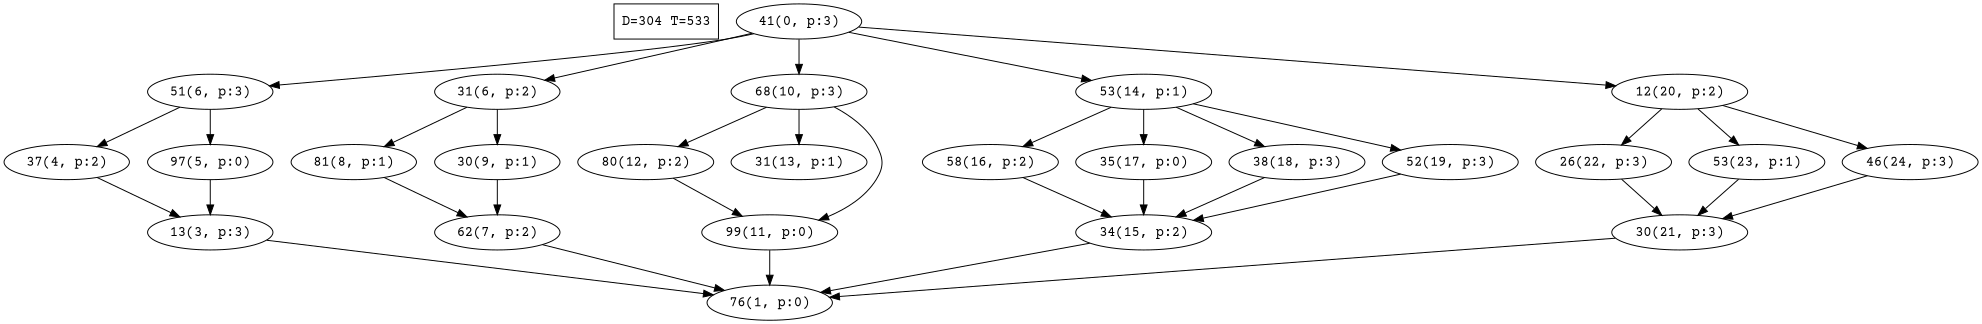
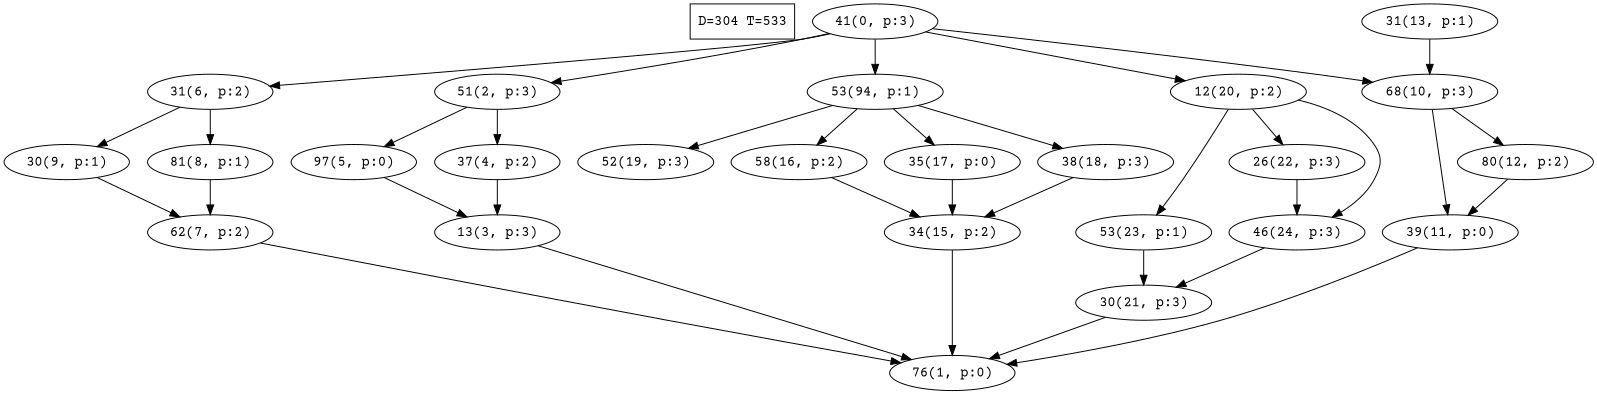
node "51(6, p:3)": label "51(6, p:3)" -> "51(2, p:3)"
node "53(14, p:1)": label "53(14, p:1)" -> "53(94, p:1)"
edge "68(10, p:3)" -> "31(13, p:1)": reversed
edge "26(22, p:3)" -> "30(21, p:3)": now "26(22, p:3)" -> "46(24, p:3)"
edge "52(19, p:3)" -> "34(15, p:2)": removed
node "99(11, p:0)": label "99(11, p:0)" -> "39(11, p:0)"
